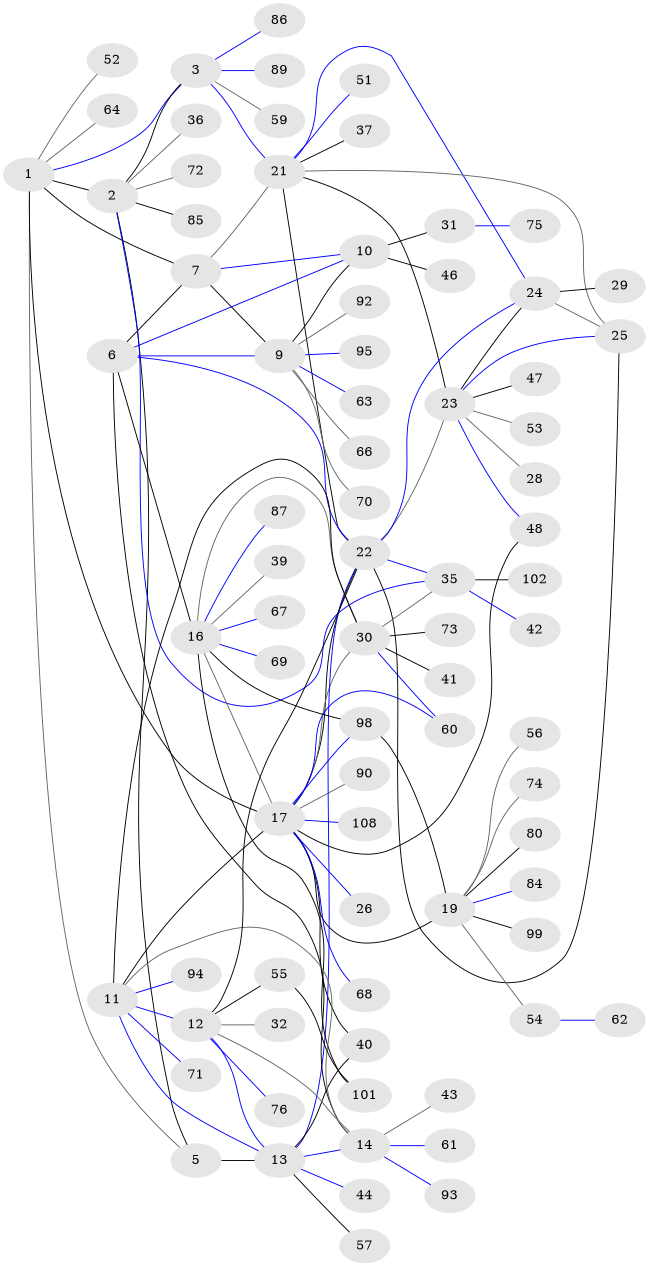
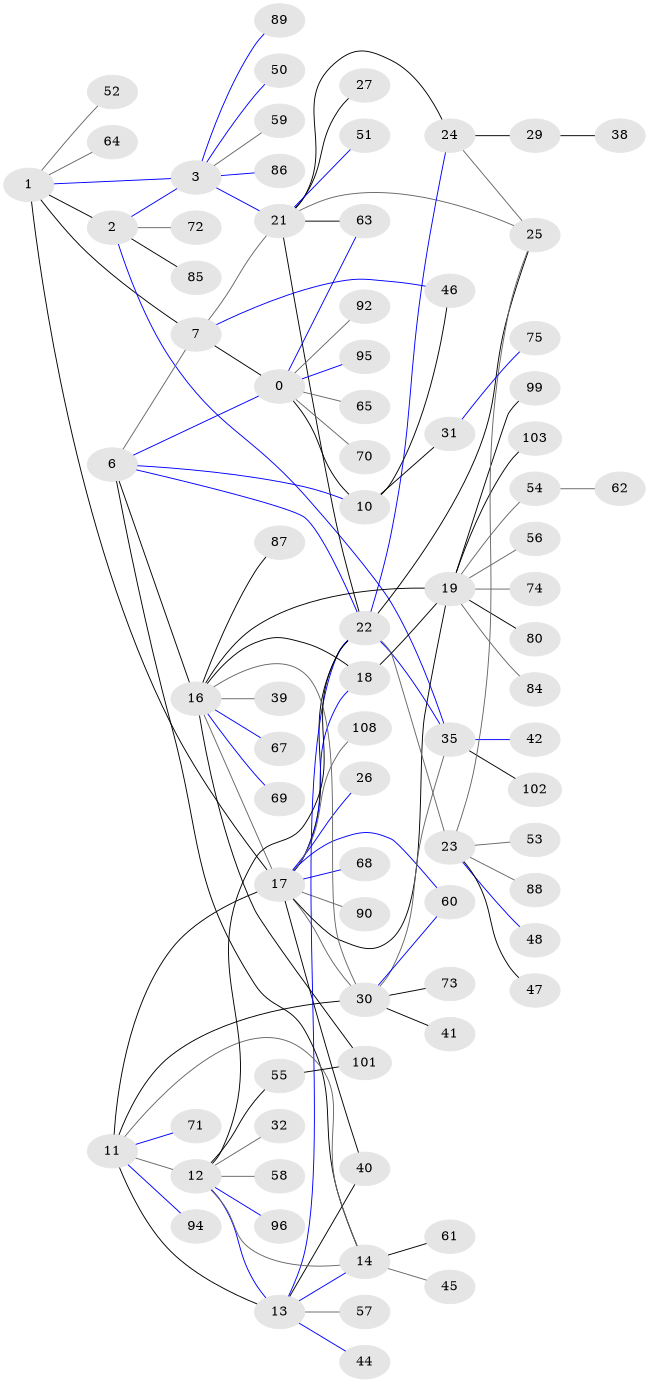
node "50": added
edge "21" -- "24": color blue -> black
node "36": removed
node "37": label "37" -> "27"
edge "3" -- "2": color black -> blue
node "38": added
edge "21" -- "23": now "21" -- "63"
edge "10" -- "7": now "46" -- "7"
edge "7" -- "6": color black -> gray40
edge "24" -- "23": removed
edge "25" -- "23": color blue -> gray40
node "9": label "9" -> "0"
node "103": added
node "66": label "66" -> "65"
node "28": label "28" -> "88"
edge "87" -- "16": color blue -> black
edge "19" -- "16": added
node "98": label "98" -> "18"
edge "48" -- "17": removed
edge "17" -- "108": color blue -> gray40
edge "84" -- "19": color blue -> gray40
edge "11" -- "12": color blue -> gray40
edge "54" -- "62": color blue -> gray40
node "43": label "43" -> "45"
edge "11" -- "13": color blue -> black
node "76": label "76" -> "96"
edge "14" -- "61": color blue -> black
node "5": removed
node "58": added
node "93": removed
edge "13" -- "57": color black -> gray40
